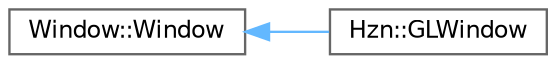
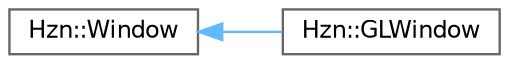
node "Window::Window": label "Window::Window" -> "Hzn::Window"
